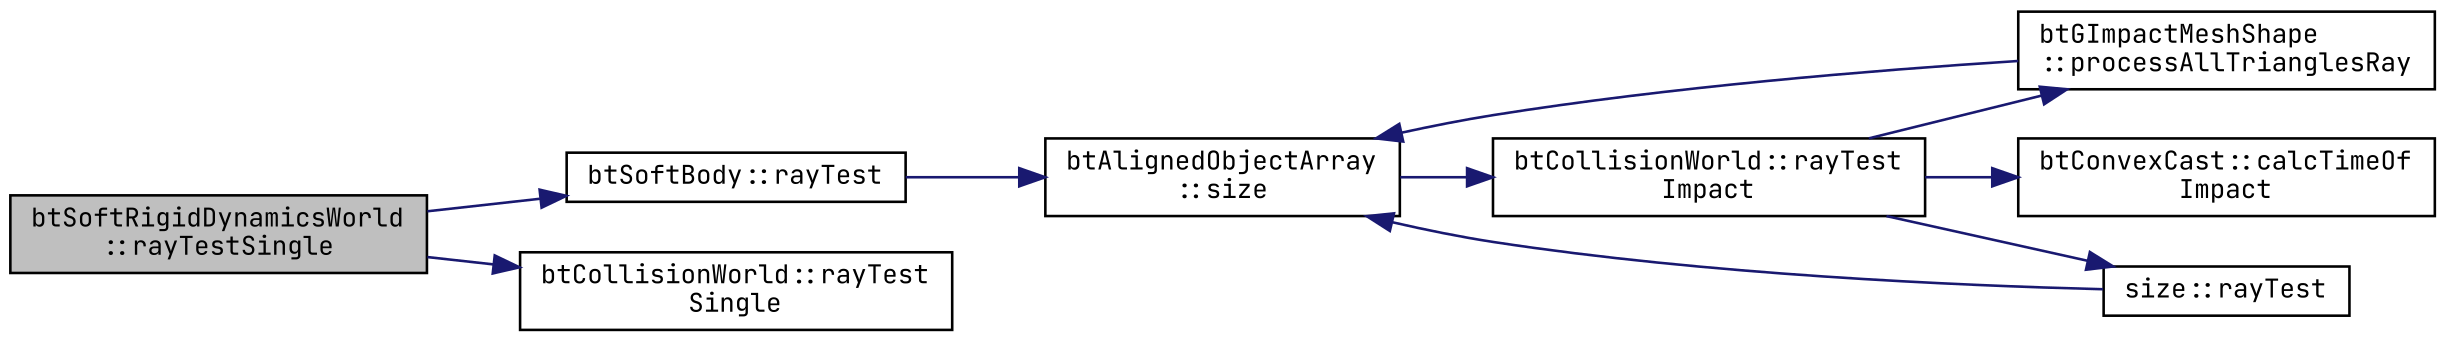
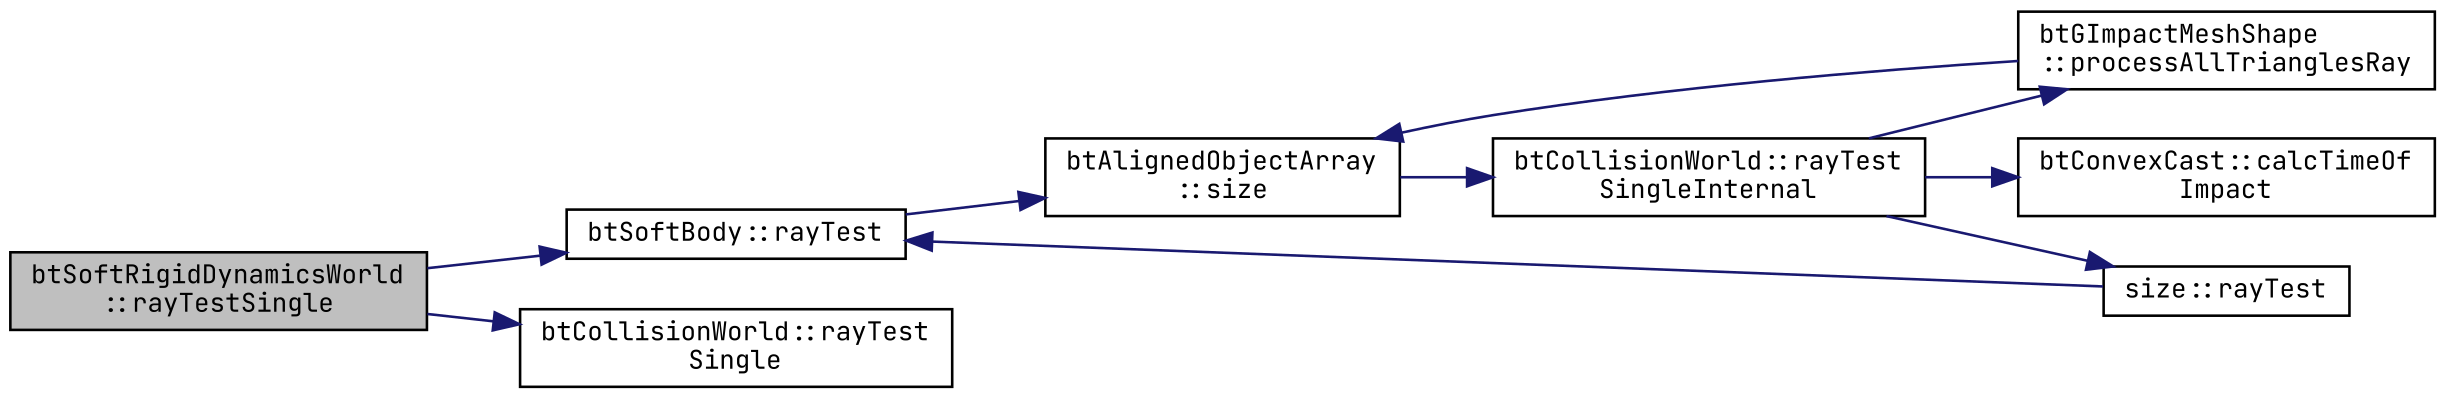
node "btCollisionWorld::rayTest Impact": label "btCollisionWorld::rayTest Impact" -> "btCollisionWorld::rayTest SingleInternal"
edge "size::rayTest" -> "btAlignedObjectArray ::size": now "size::rayTest" -> "btSoftBody::rayTest"
